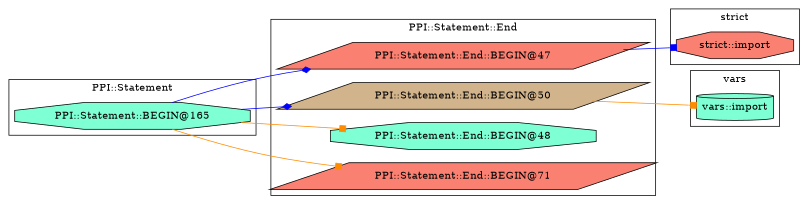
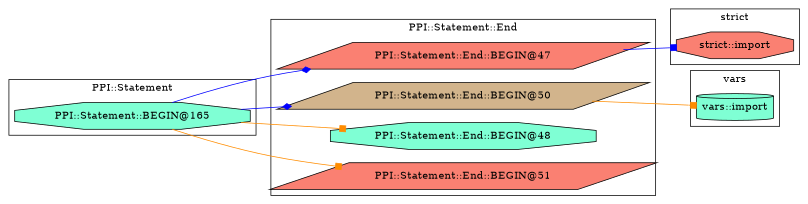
node "PPI::Statement::End::BEGIN@71": label "PPI::Statement::End::BEGIN@71" -> "PPI::Statement::End::BEGIN@51"
